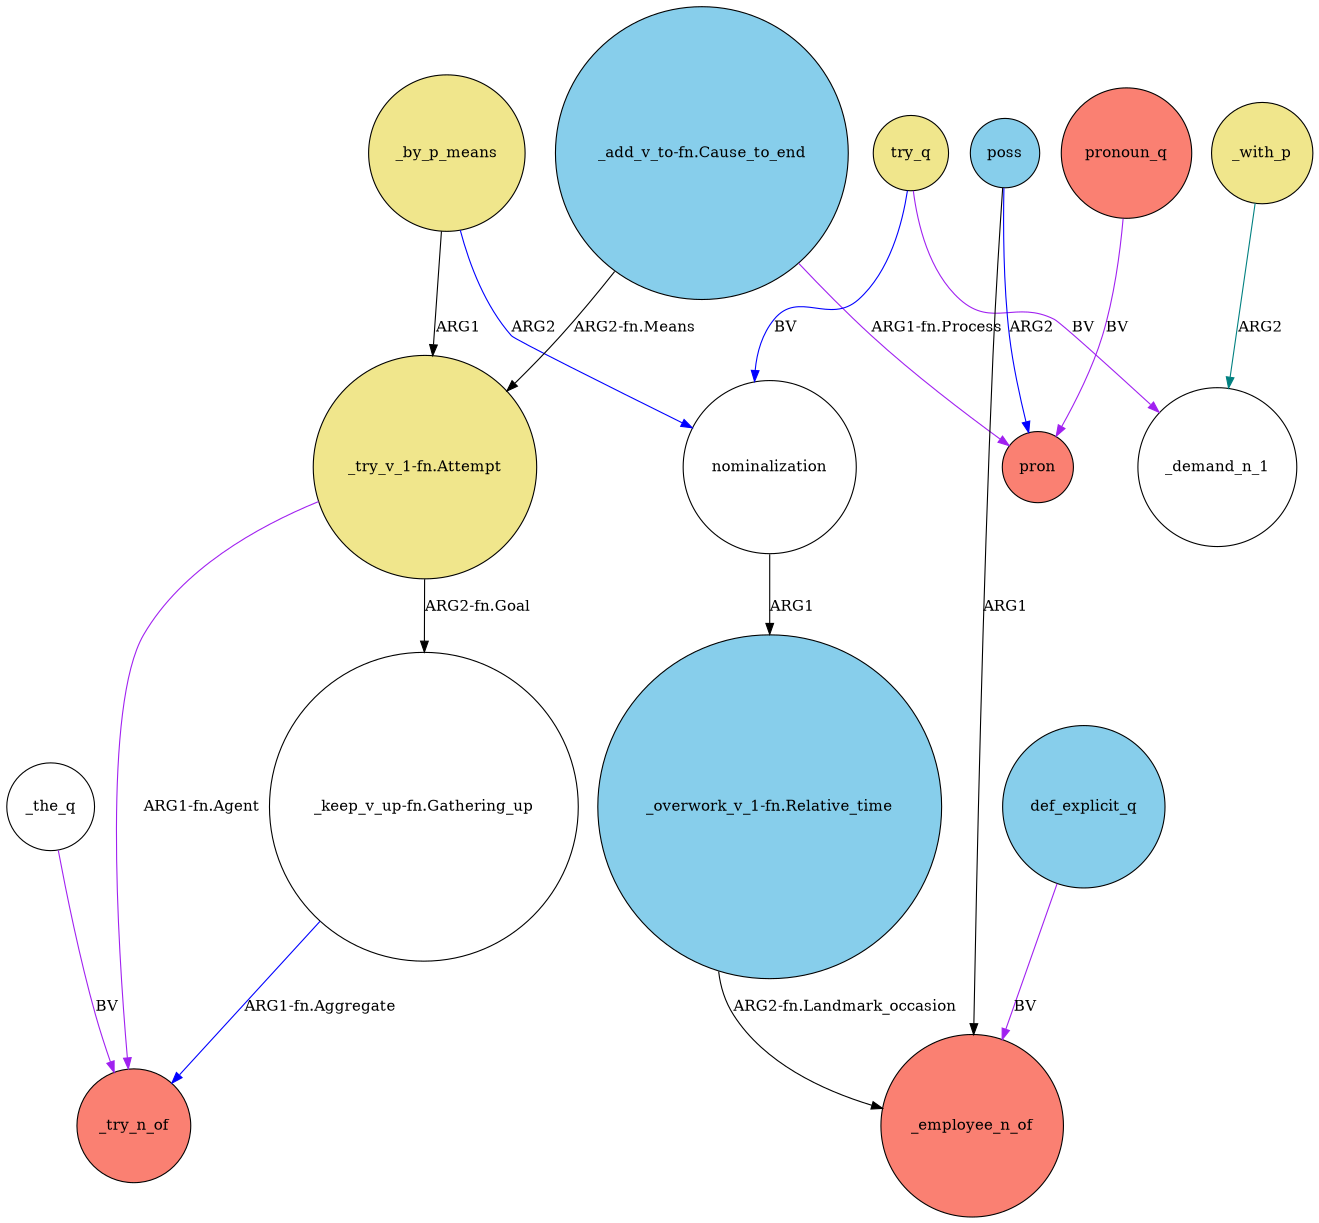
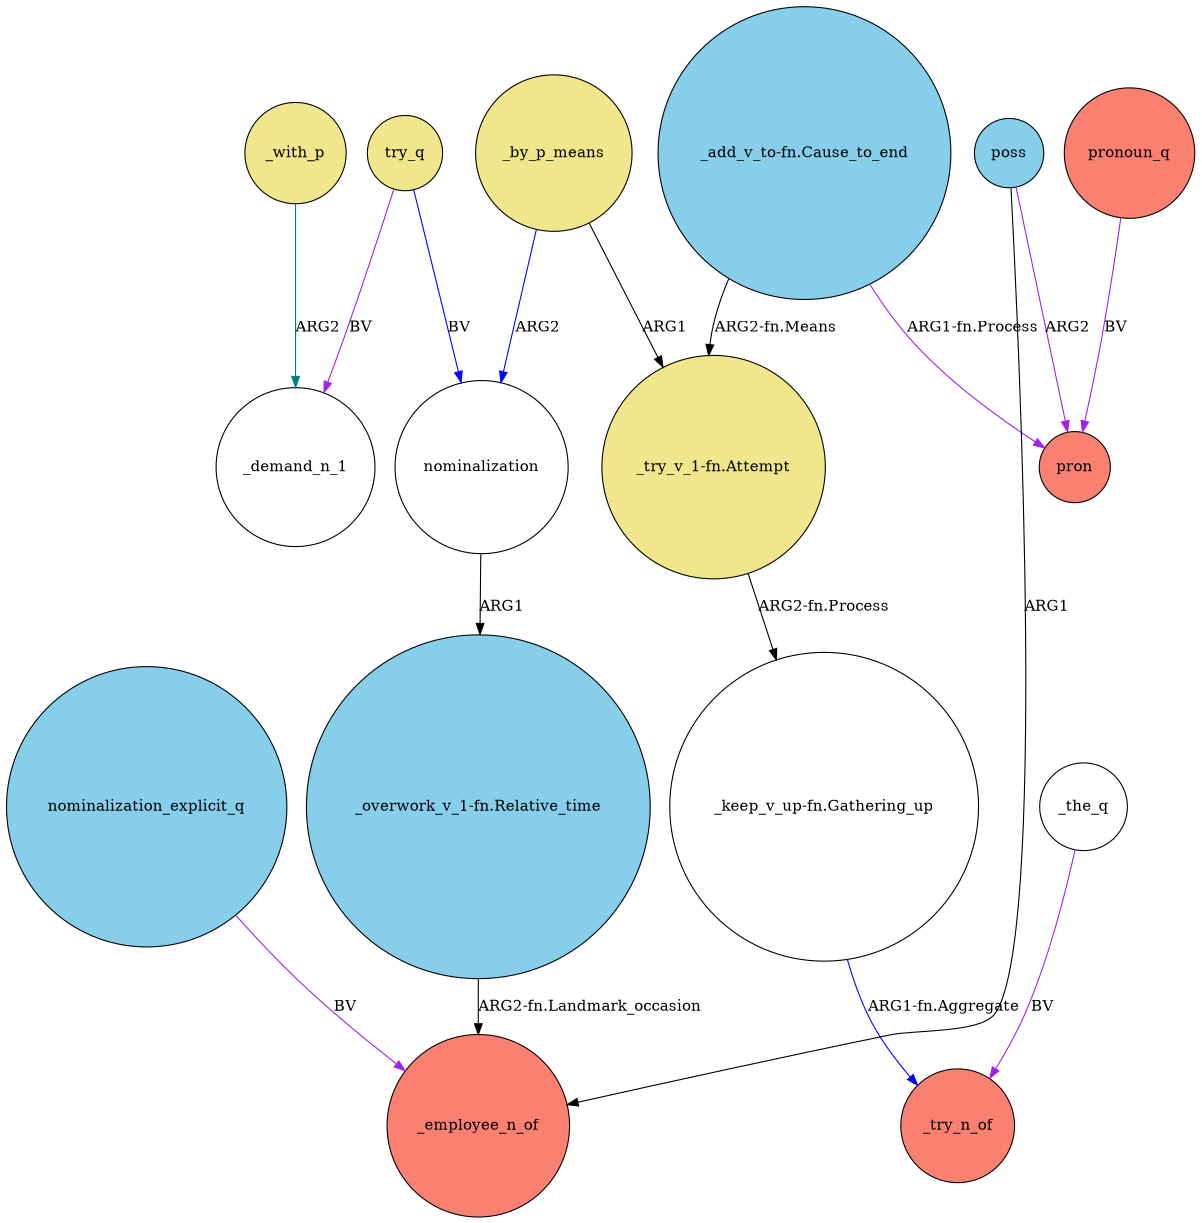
edge "poss" -> "pron": color blue -> purple
edge "_try_v_1-fn.Attempt" -> "_keep_v_up-fn.Gathering_up": label "ARG2-fn.Goal" -> "ARG2-fn.Process"
edge "_try_v_1-fn.Attempt" -> "_try_n_of": removed, label "ARG1-fn.Agent"
node "def_explicit_q": label "def_explicit_q" -> "nominalization_explicit_q"
